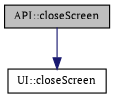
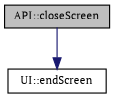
node "UI::closeScreen": label "UI::closeScreen" -> "UI::endScreen"
